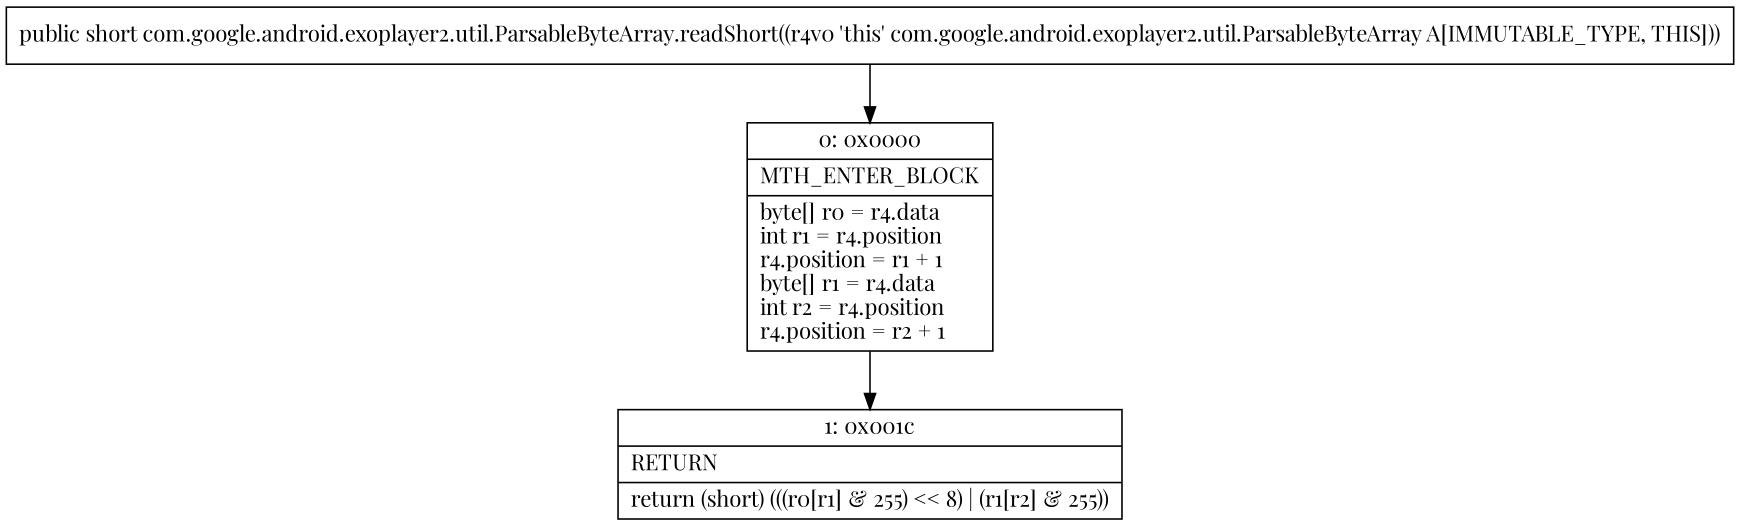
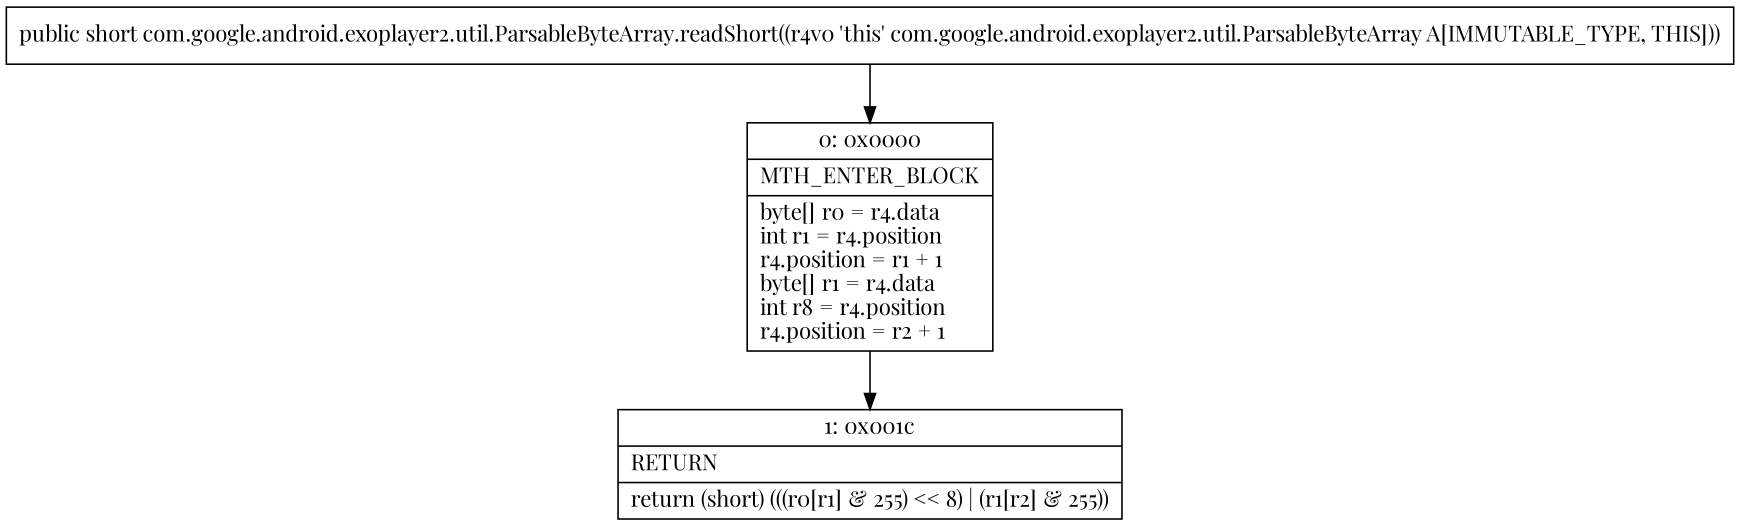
node "0: 0x0000": text "int r2 = r4.position" -> "int r8 = r4.position"
